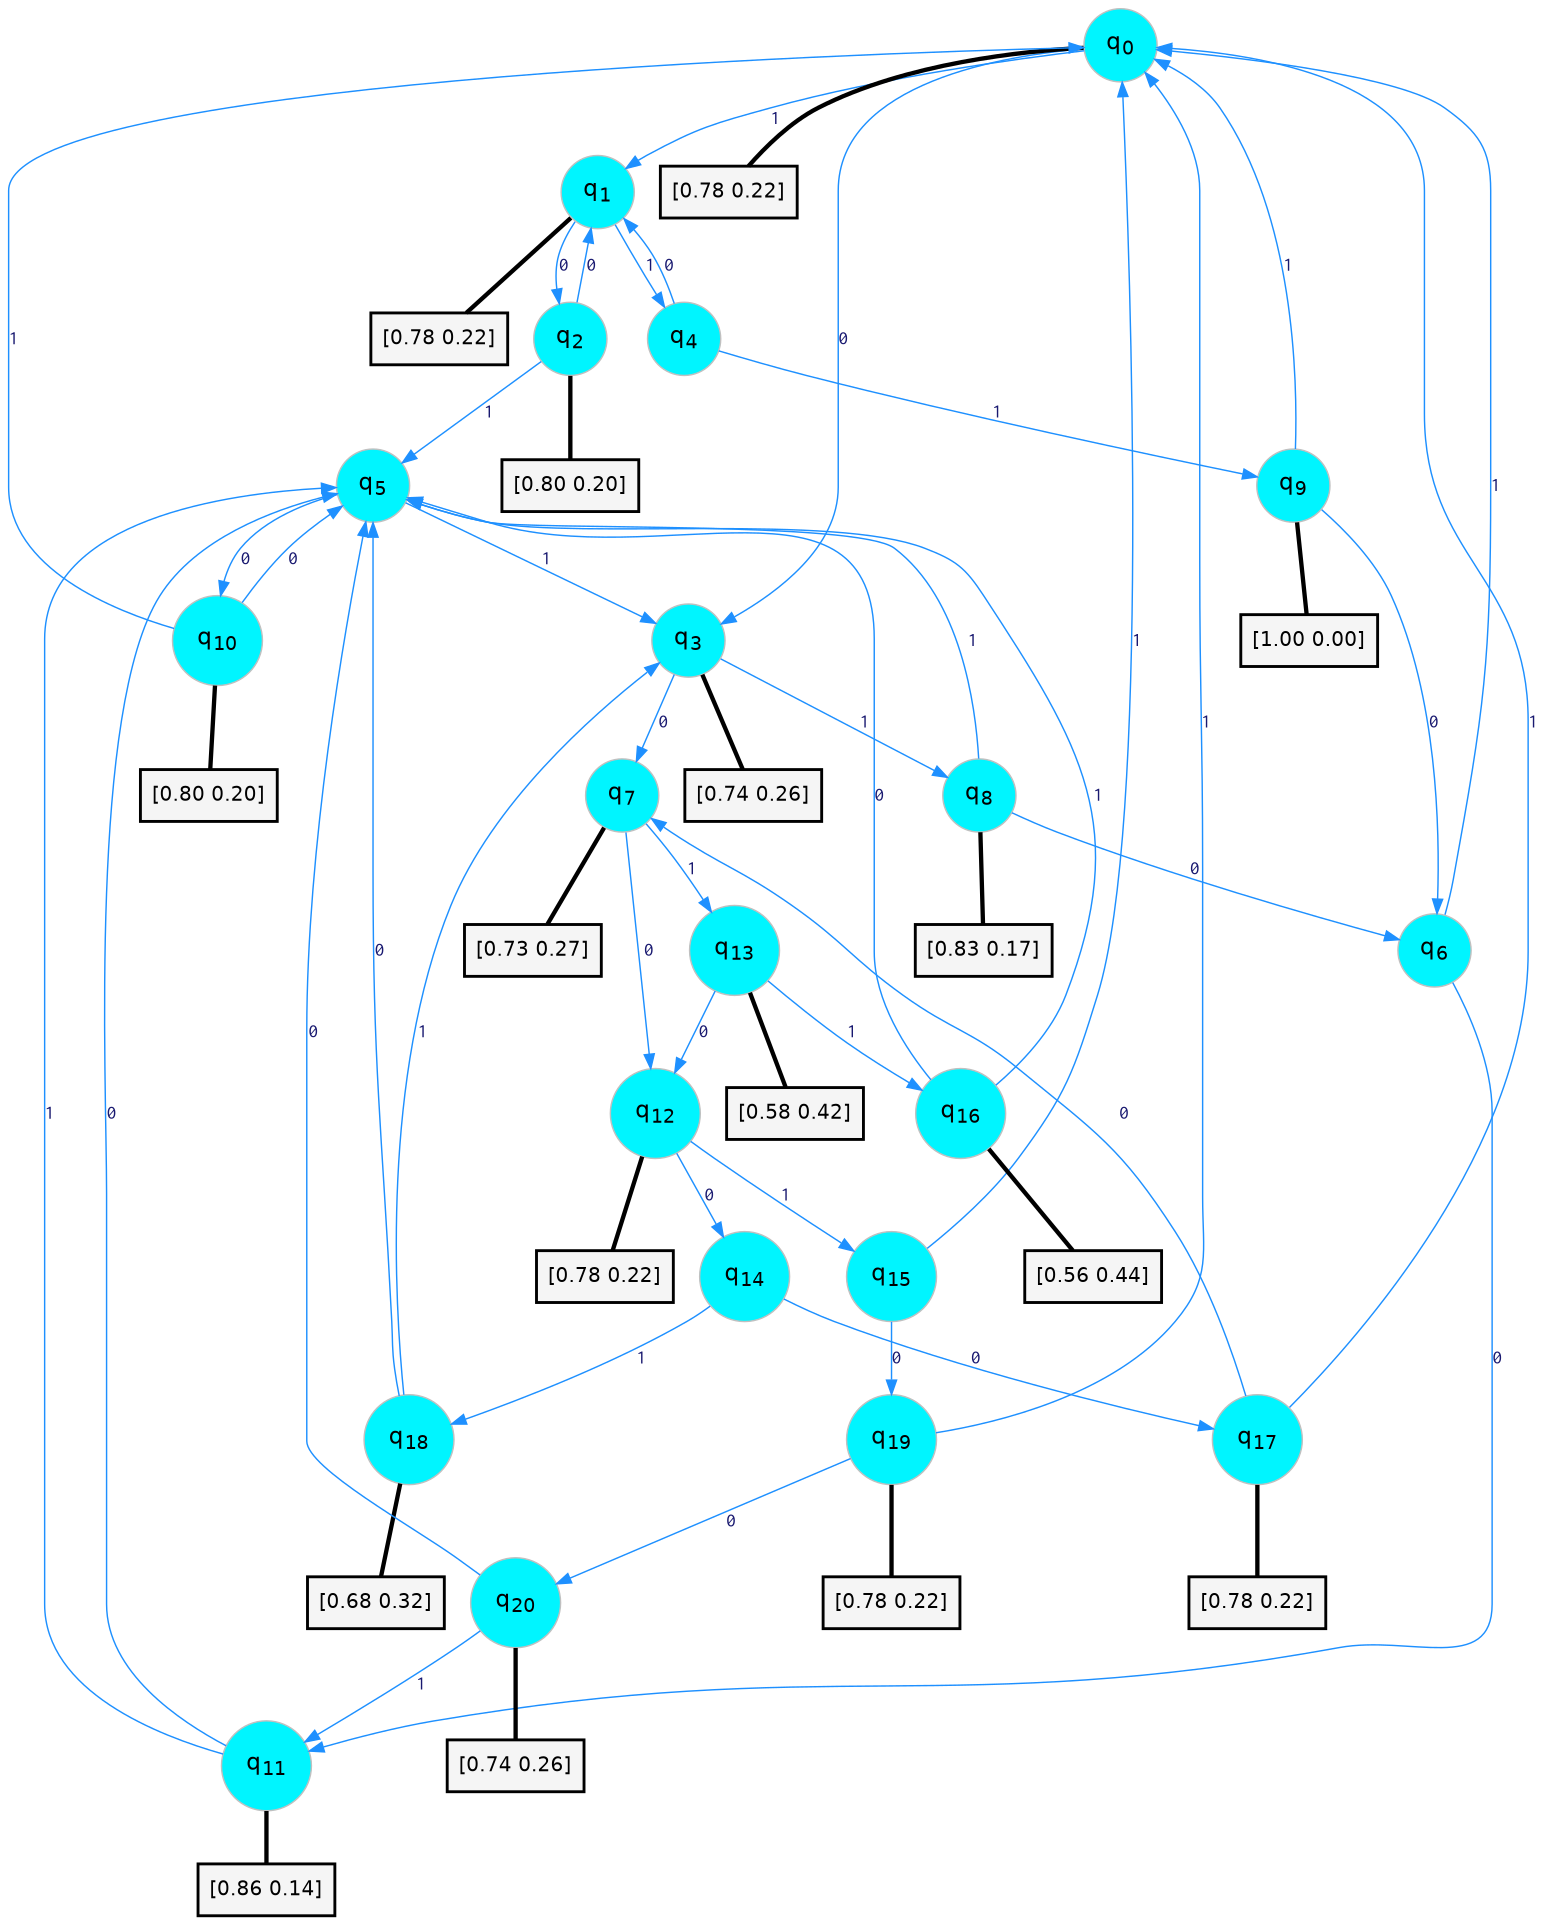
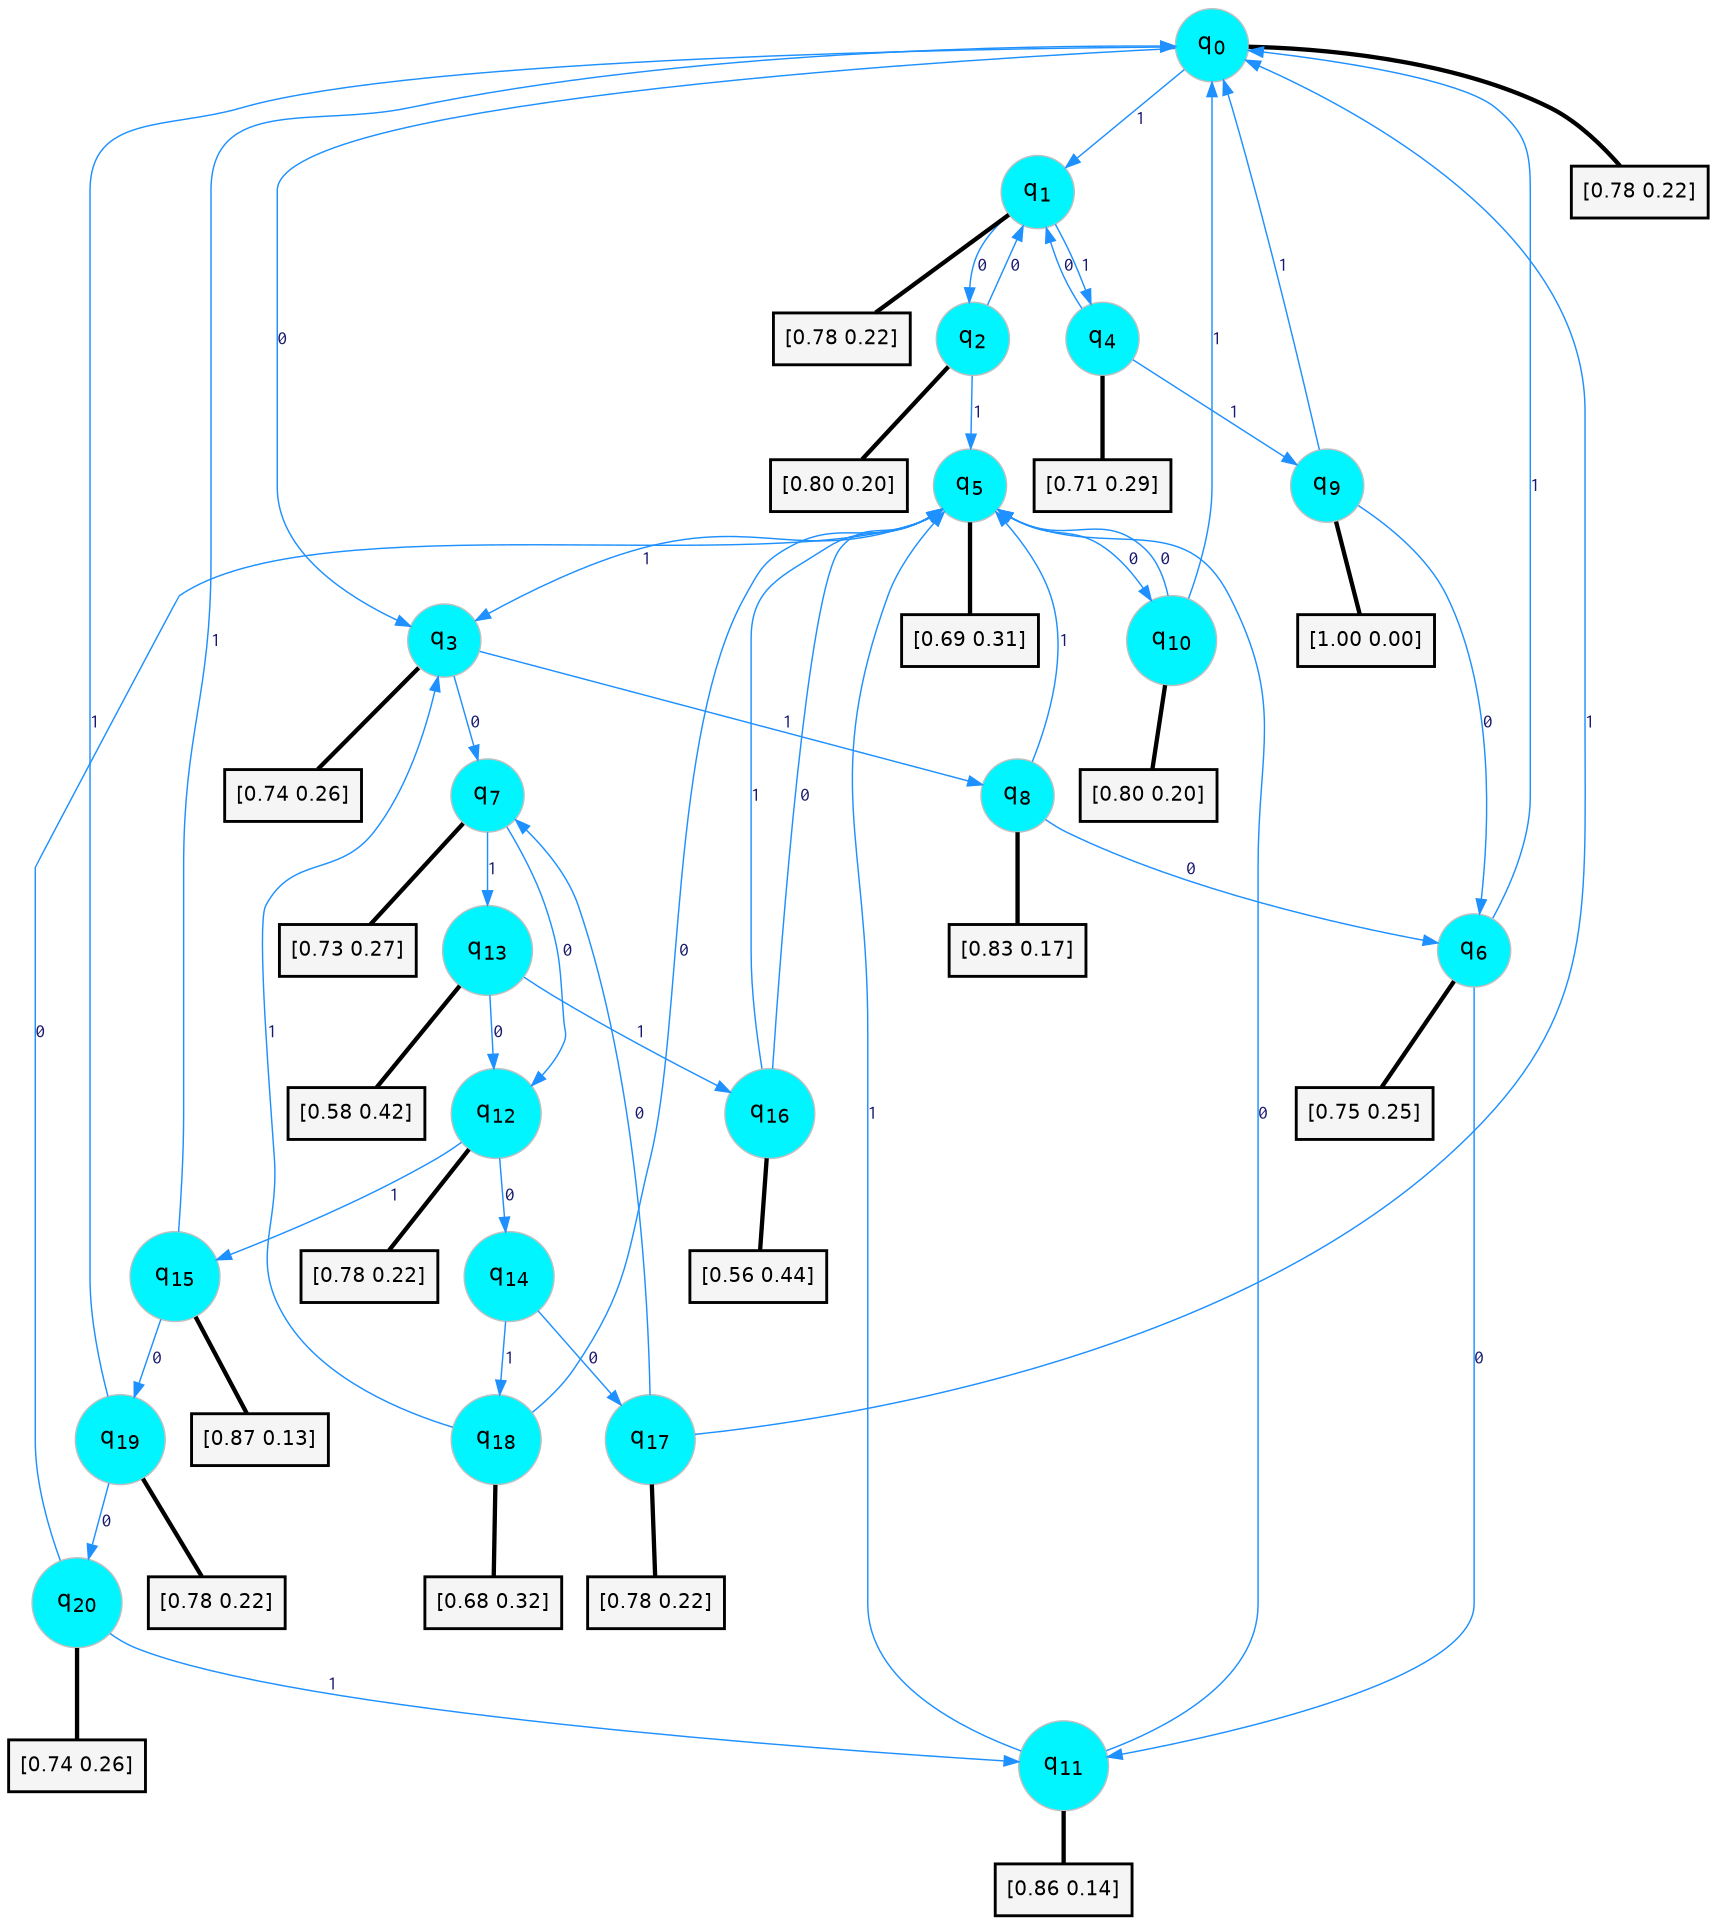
node "[0.71 0.29]": added
node "[0.69 0.31]": added
node "[0.75 0.25]": added
node "[0.87 0.13]": added
